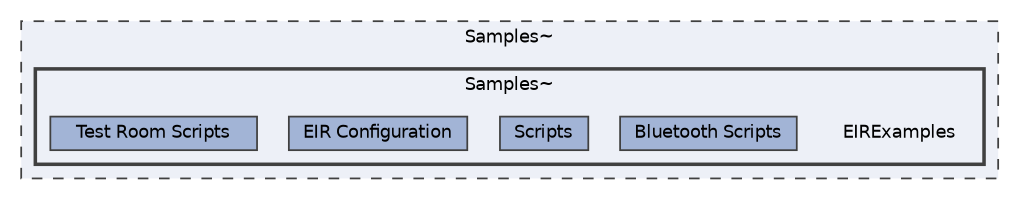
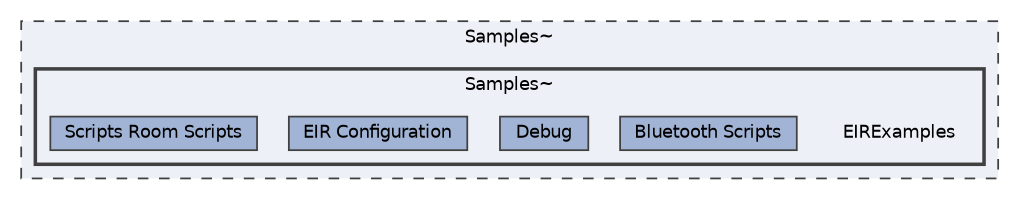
node "Test Room Scripts": label "Test Room Scripts" -> "Scripts Room Scripts"
node "Scripts": label "Scripts" -> "Debug"
